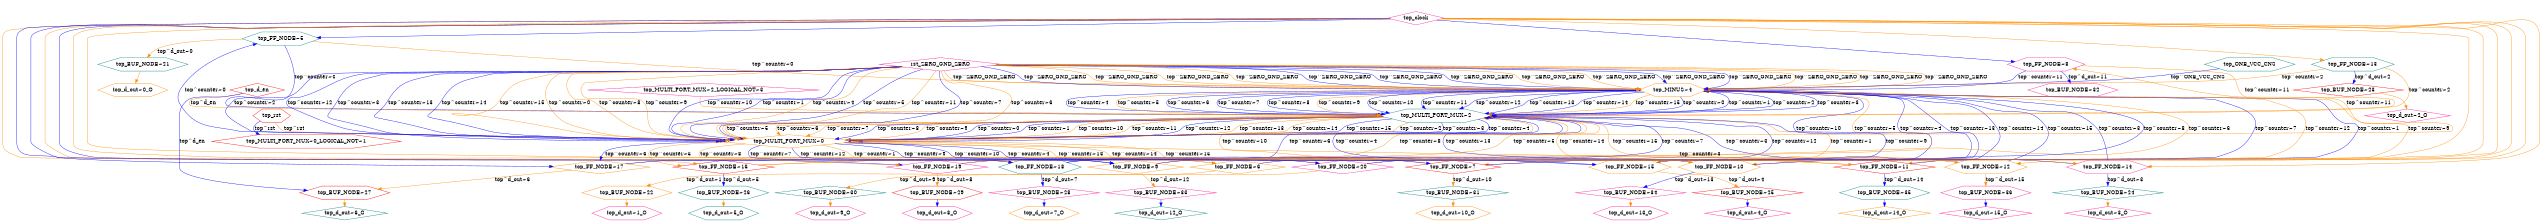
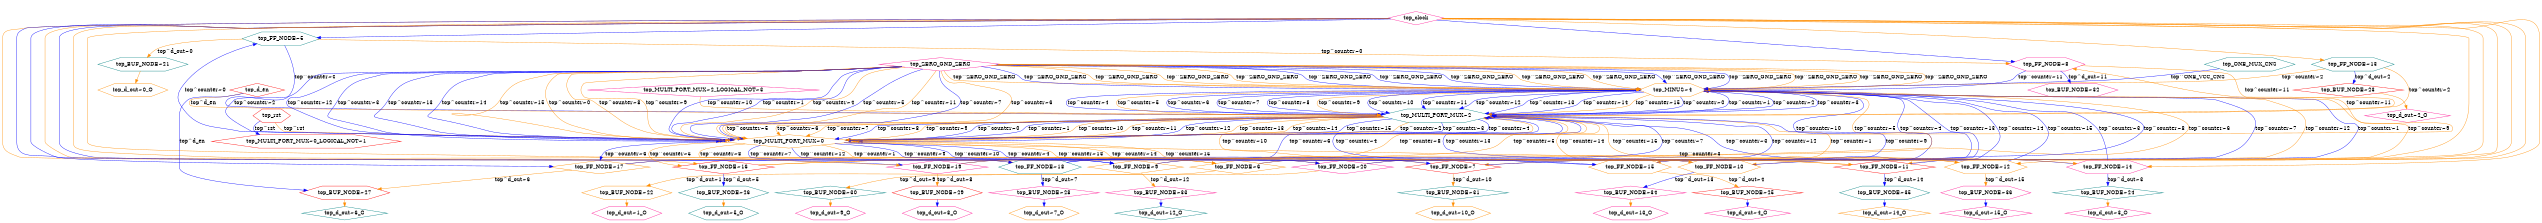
node "rst_ZERO_GND_ZERO": label "rst_ZERO_GND_ZERO" -> "top_ZERO_GND_ZERO"
node "top_ONE_VCC_CNS": label "top_ONE_VCC_CNS" -> "top_ONE_MUX_CNS"
edge "top_FF_NODE~5" -> "top_MINUS~4": now "top_FF_NODE~5" -> "top_FF_NODE~8"
